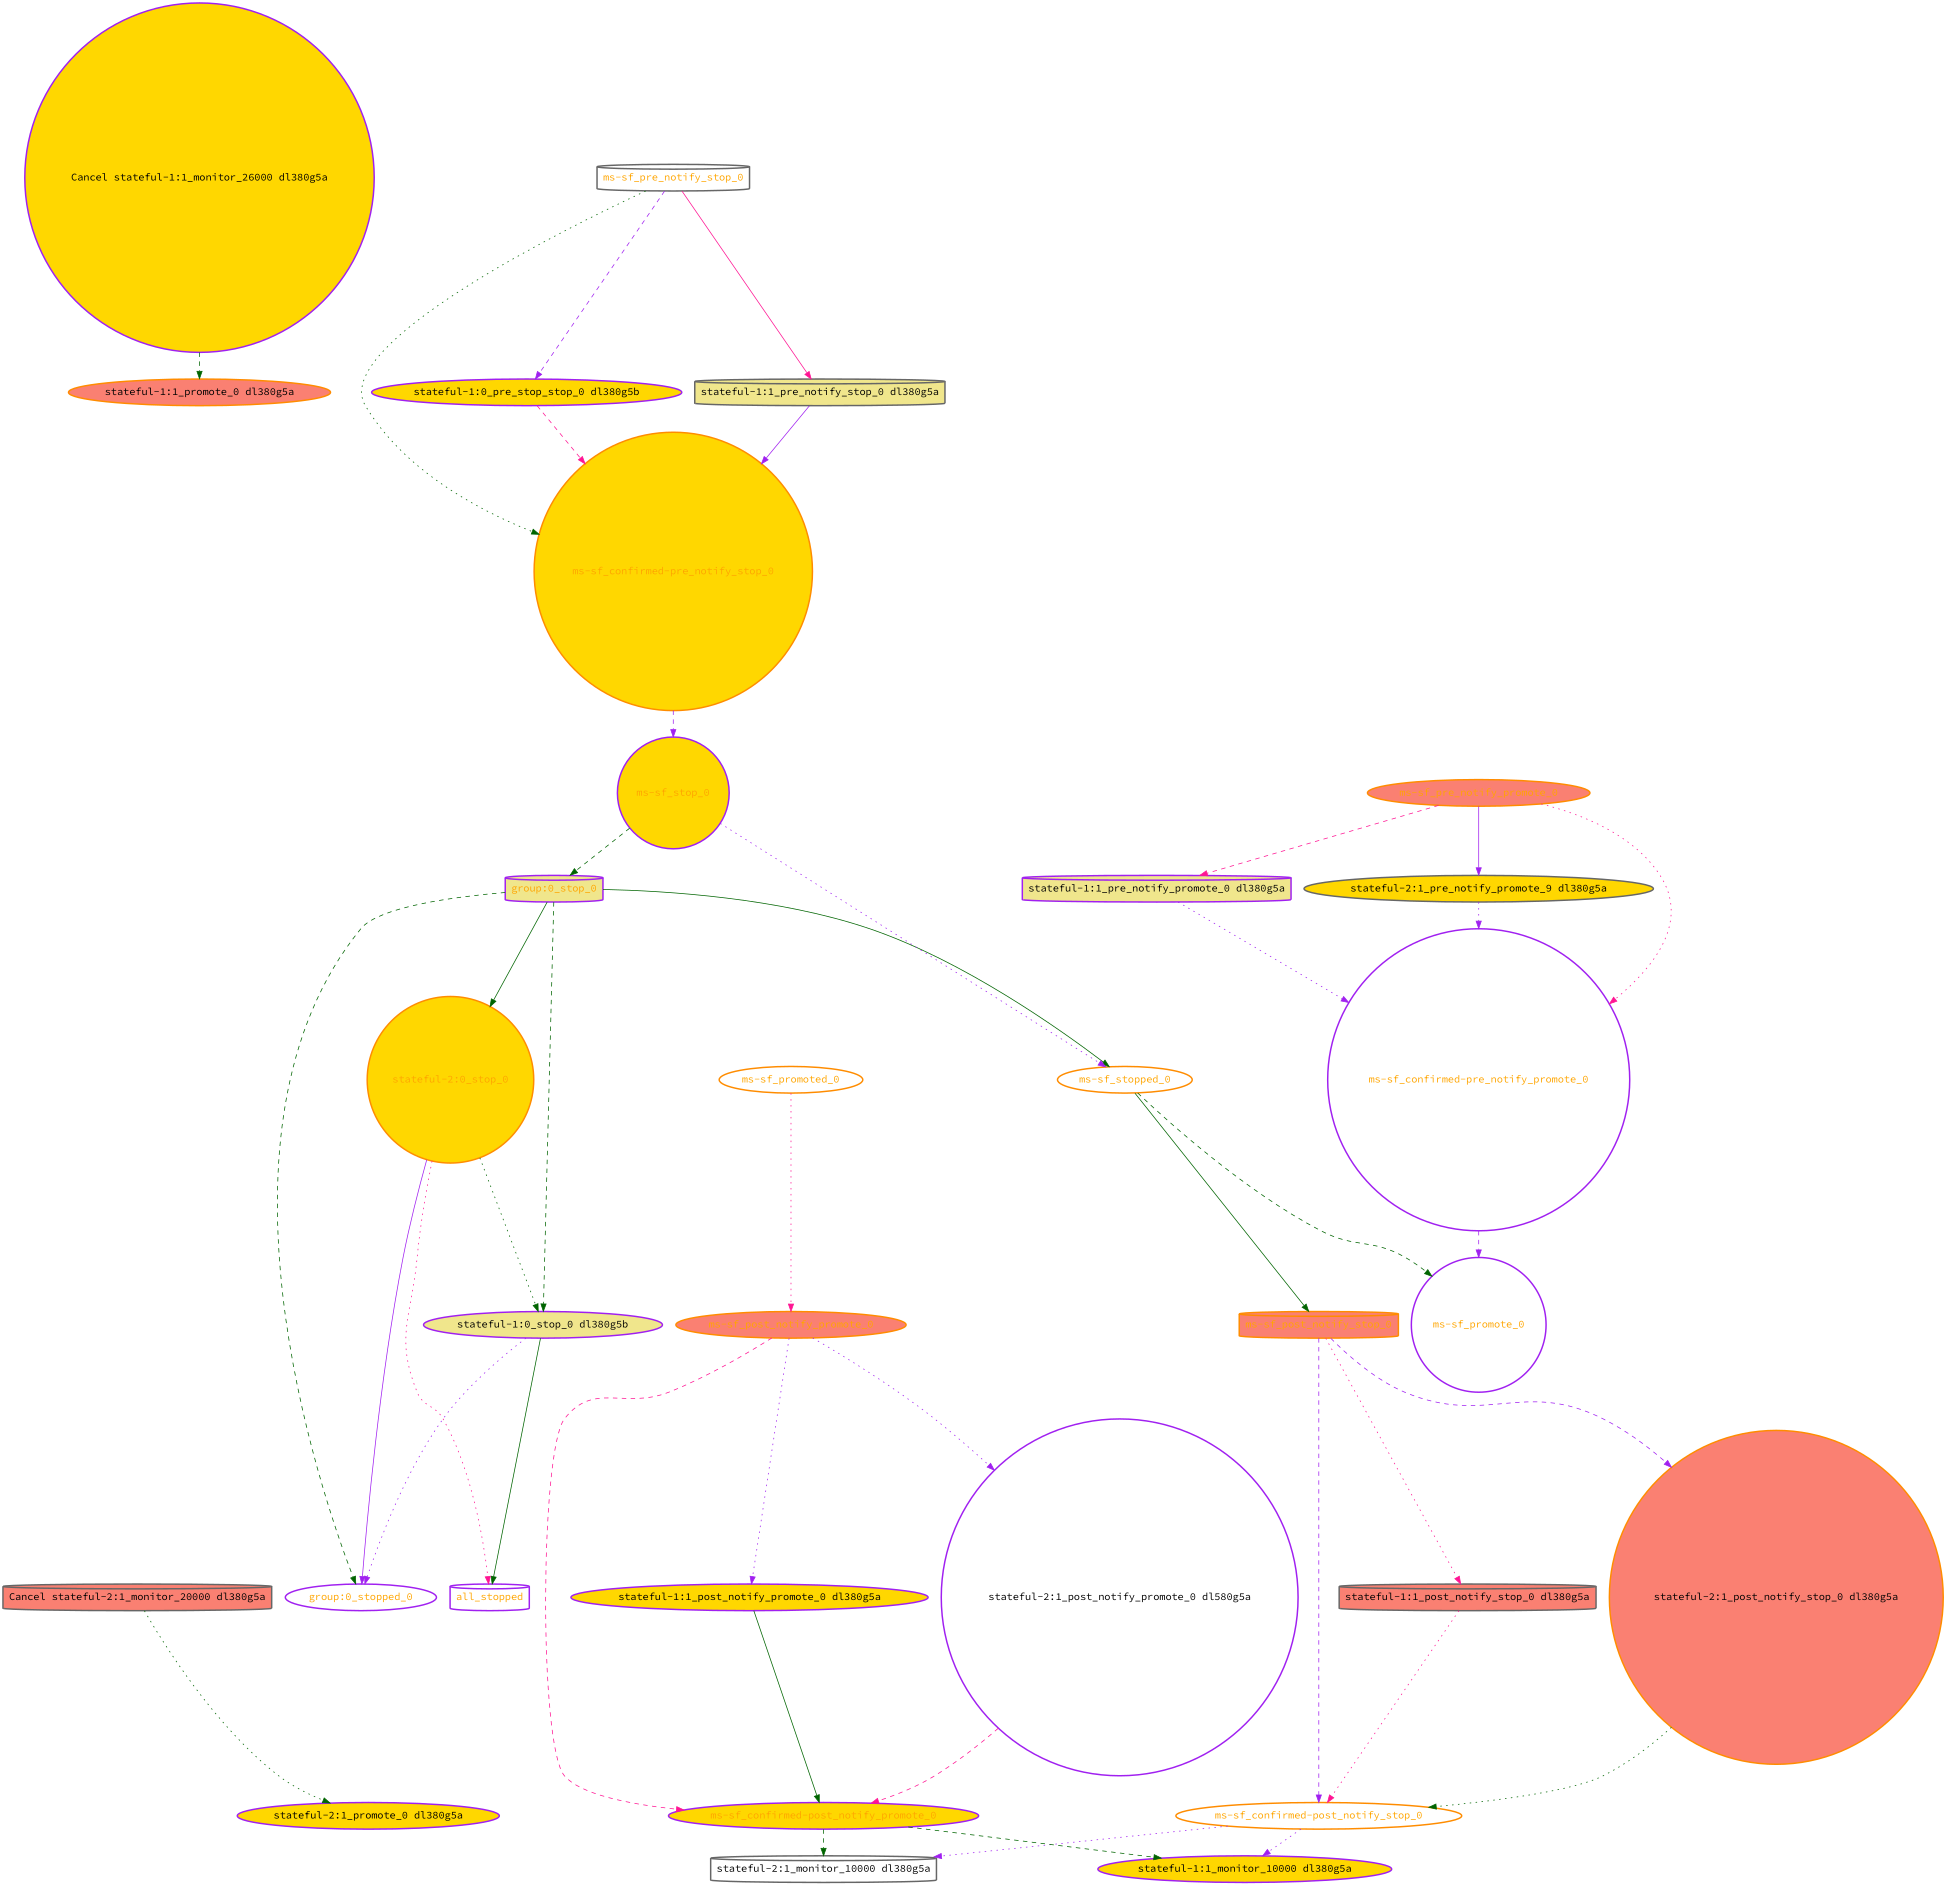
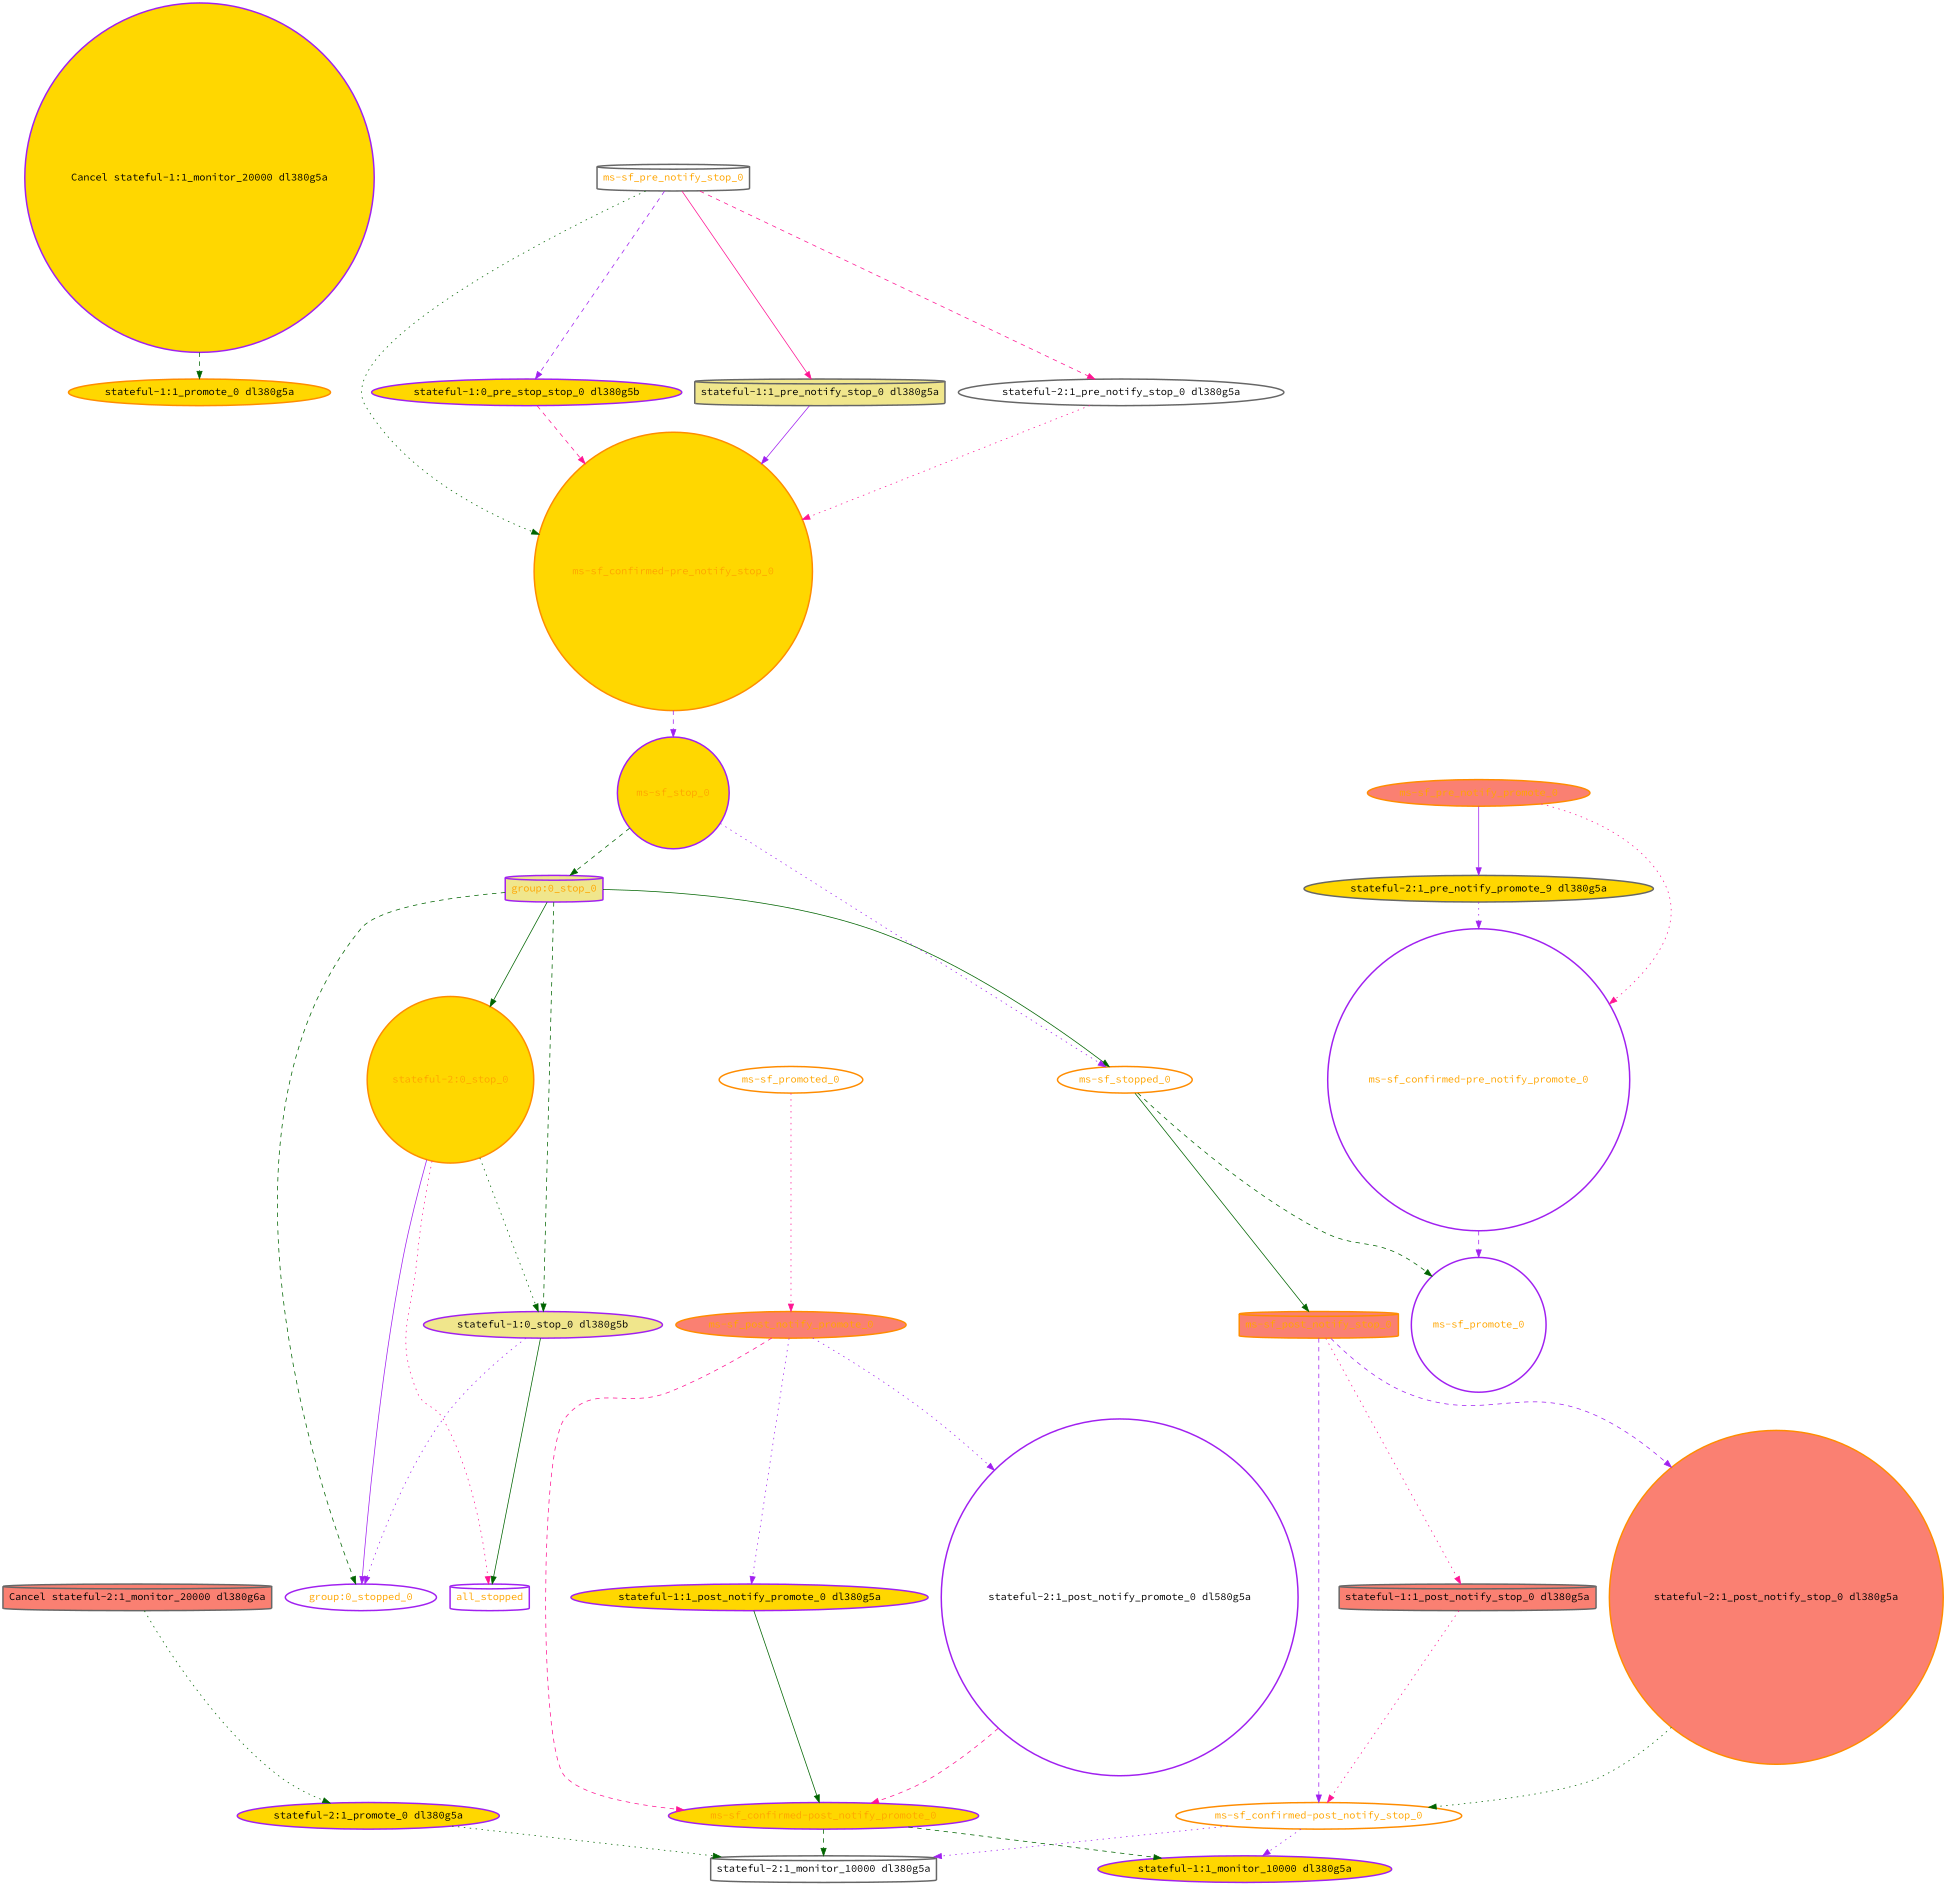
node "Cancel stateful-1:1_monitor_26000 dl380g5a": label "Cancel stateful-1:1_monitor_26000 dl380g5a" -> "Cancel stateful-1:1_monitor_20000 dl380g5a"
node "stateful-1:1_promote_0 dl380g5a": fillcolor salmon -> gold
node "stateful-2:1_pre_notify_stop_0 dl380g5a": added
node "stateful-1:1_pre_notify_promote_0 dl380g5a": removed
node "Cancel stateful-2:1_monitor_20000 dl380g5a": label "Cancel stateful-2:1_monitor_20000 dl380g5a" -> "Cancel stateful-2:1_monitor_20000 dl380g6a"
edge "stateful-2:1_promote_0 dl380g5a" -> "stateful-2:1_monitor_10000 dl380g5a": added
